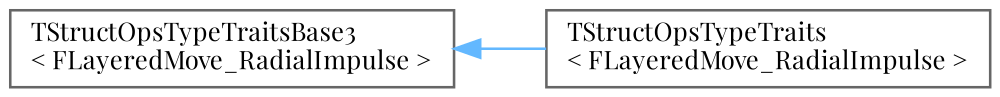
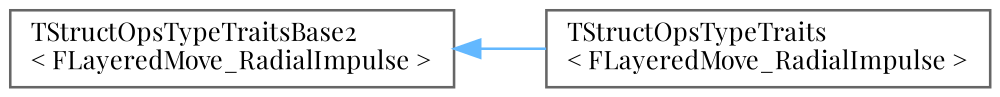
node "TStructOpsTypeTraitsBase3 < FLayeredMove_RadialImpulse >": label "TStructOpsTypeTraitsBase3 < FLayeredMove_RadialImpulse >" -> "TStructOpsTypeTraitsBase2 < FLayeredMove_RadialImpulse >"
